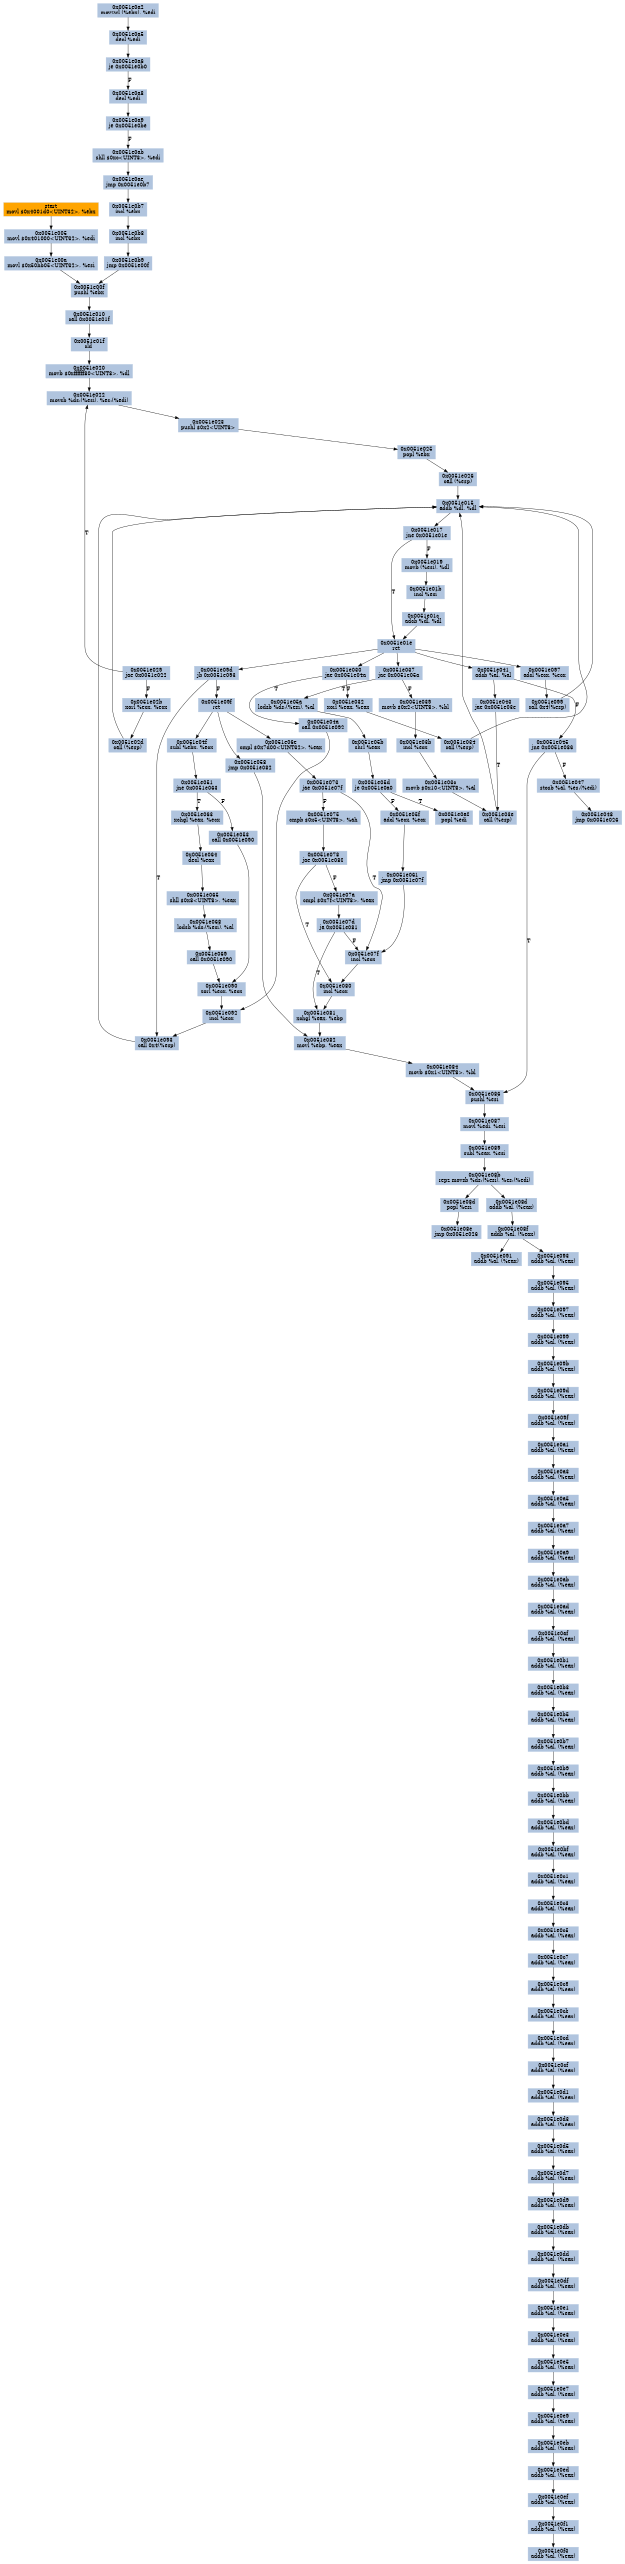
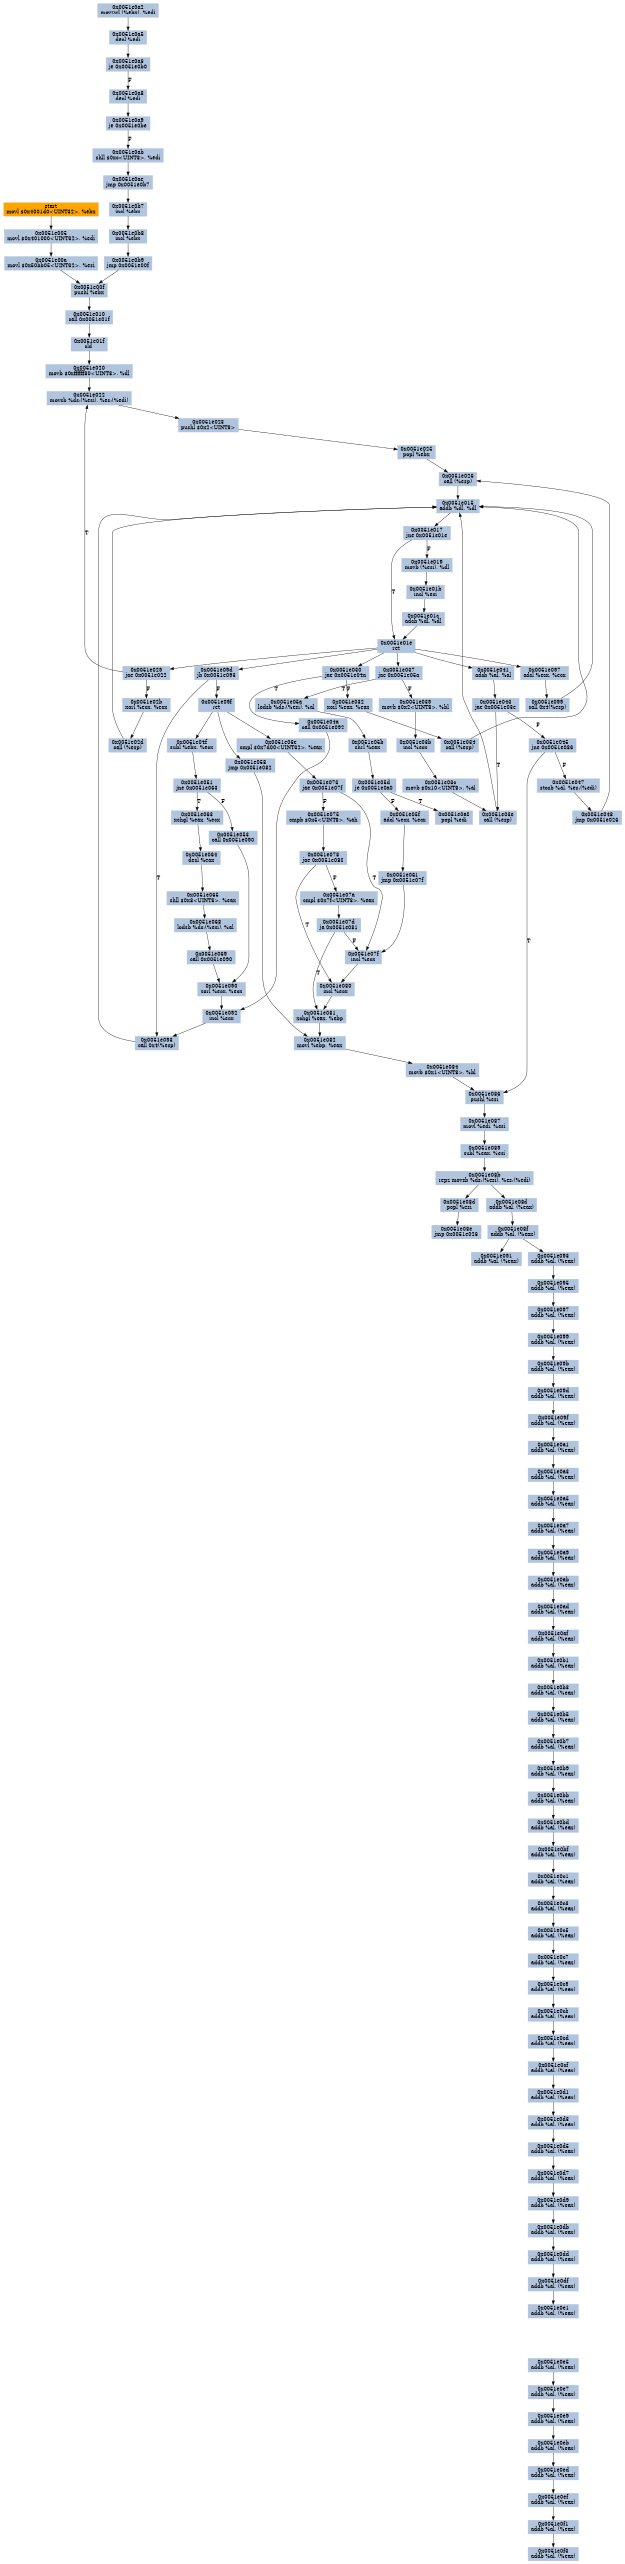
edge "0x0051e048 jmp 0x0051e026" -> "0x0051e026 call (%esp)": added
edge "0x0051e01e ret" -> "0x0051e029 jae 0x0051e022": added
edge "0x0051e041 adcb %al, %al" -> "0x0051e045 jne 0x0051e086": now "0x0051e043 jae 0x0051e03e" -> "0x0051e045 jne 0x0051e086"
node "0x0051e0e3 addb %al, (%eax)": removed
